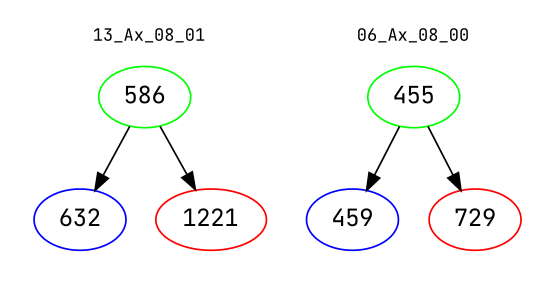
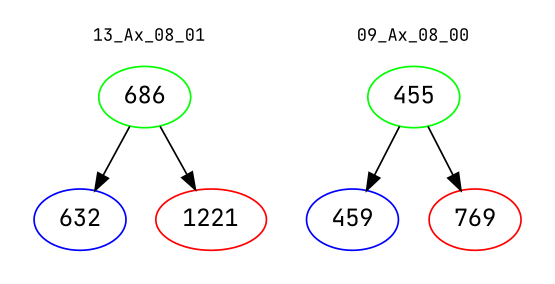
cluster "06_Ax_08_00": label "06_Ax_08_00" -> "09_Ax_08_00"
node "586": label "586" -> "686"
node "729": label "729" -> "769"
